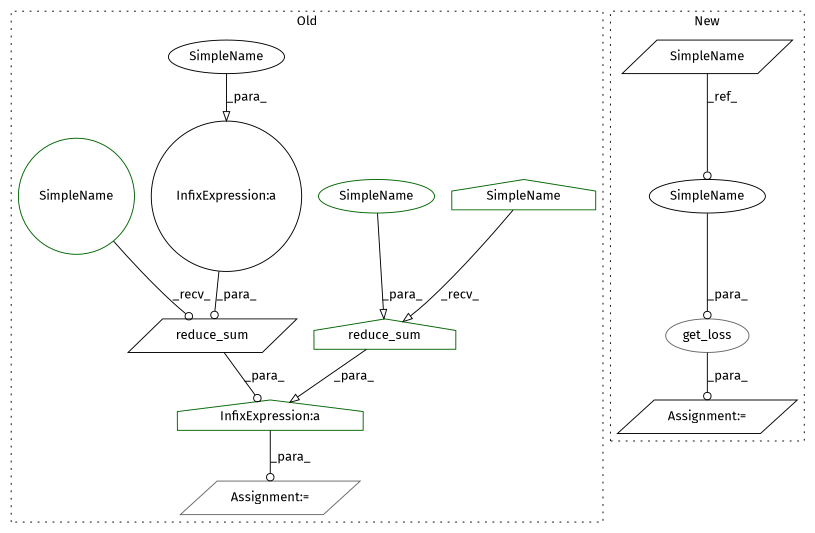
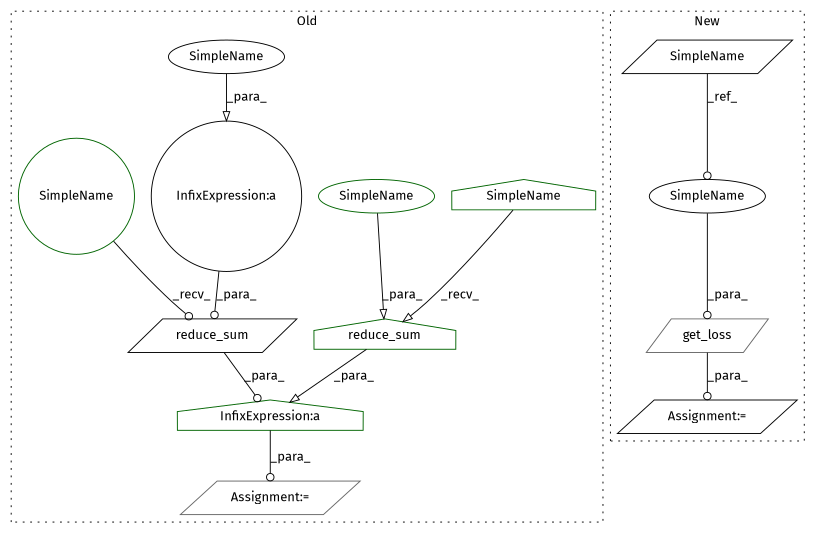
node "get_loss": shape ellipse -> parallelogram
